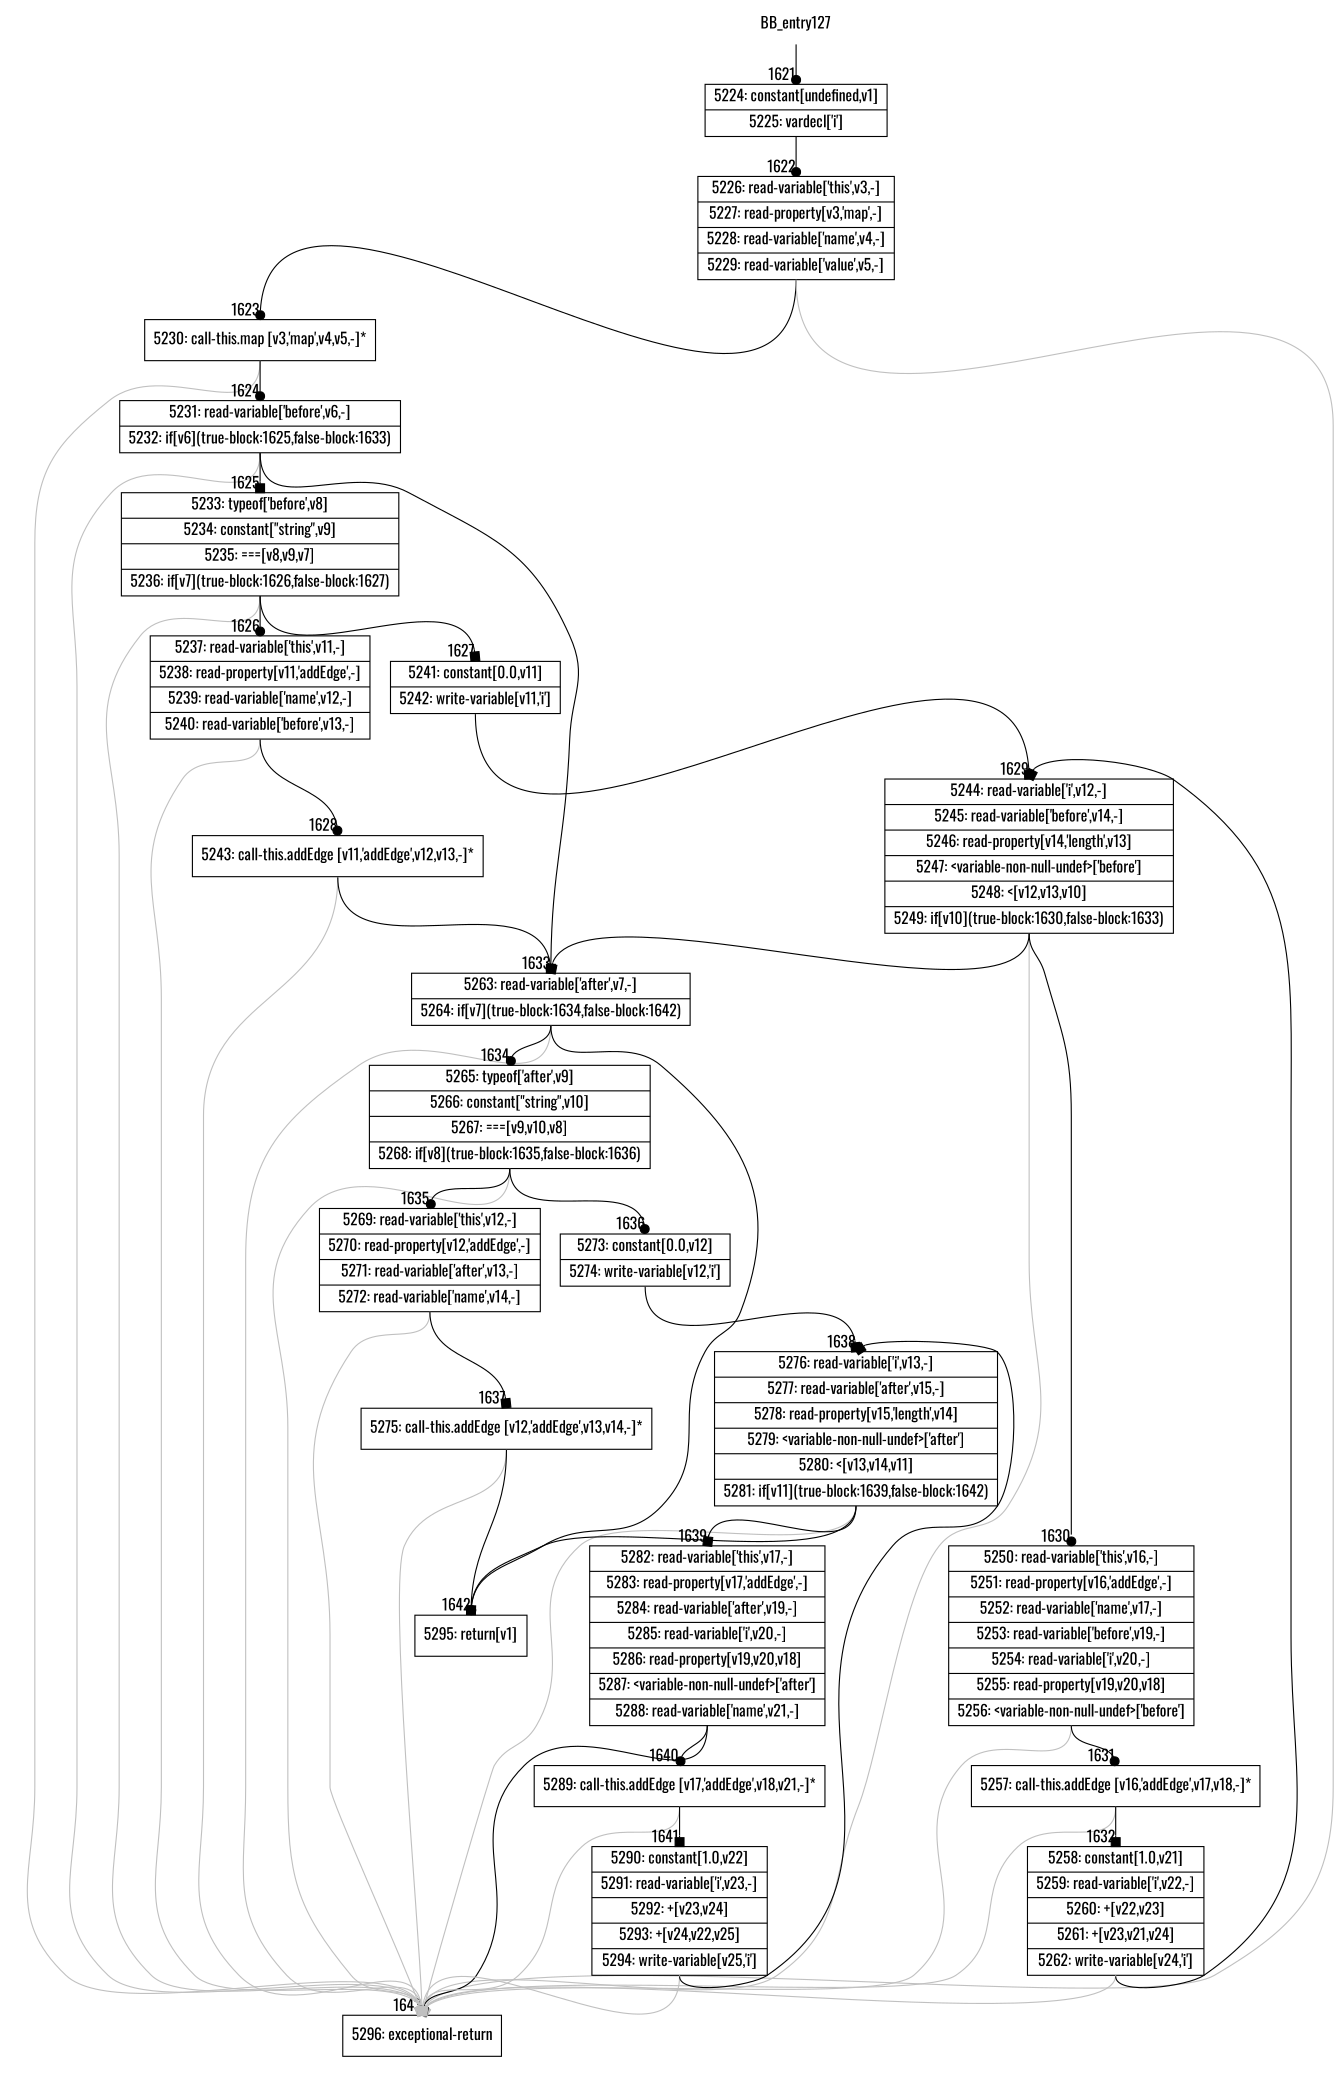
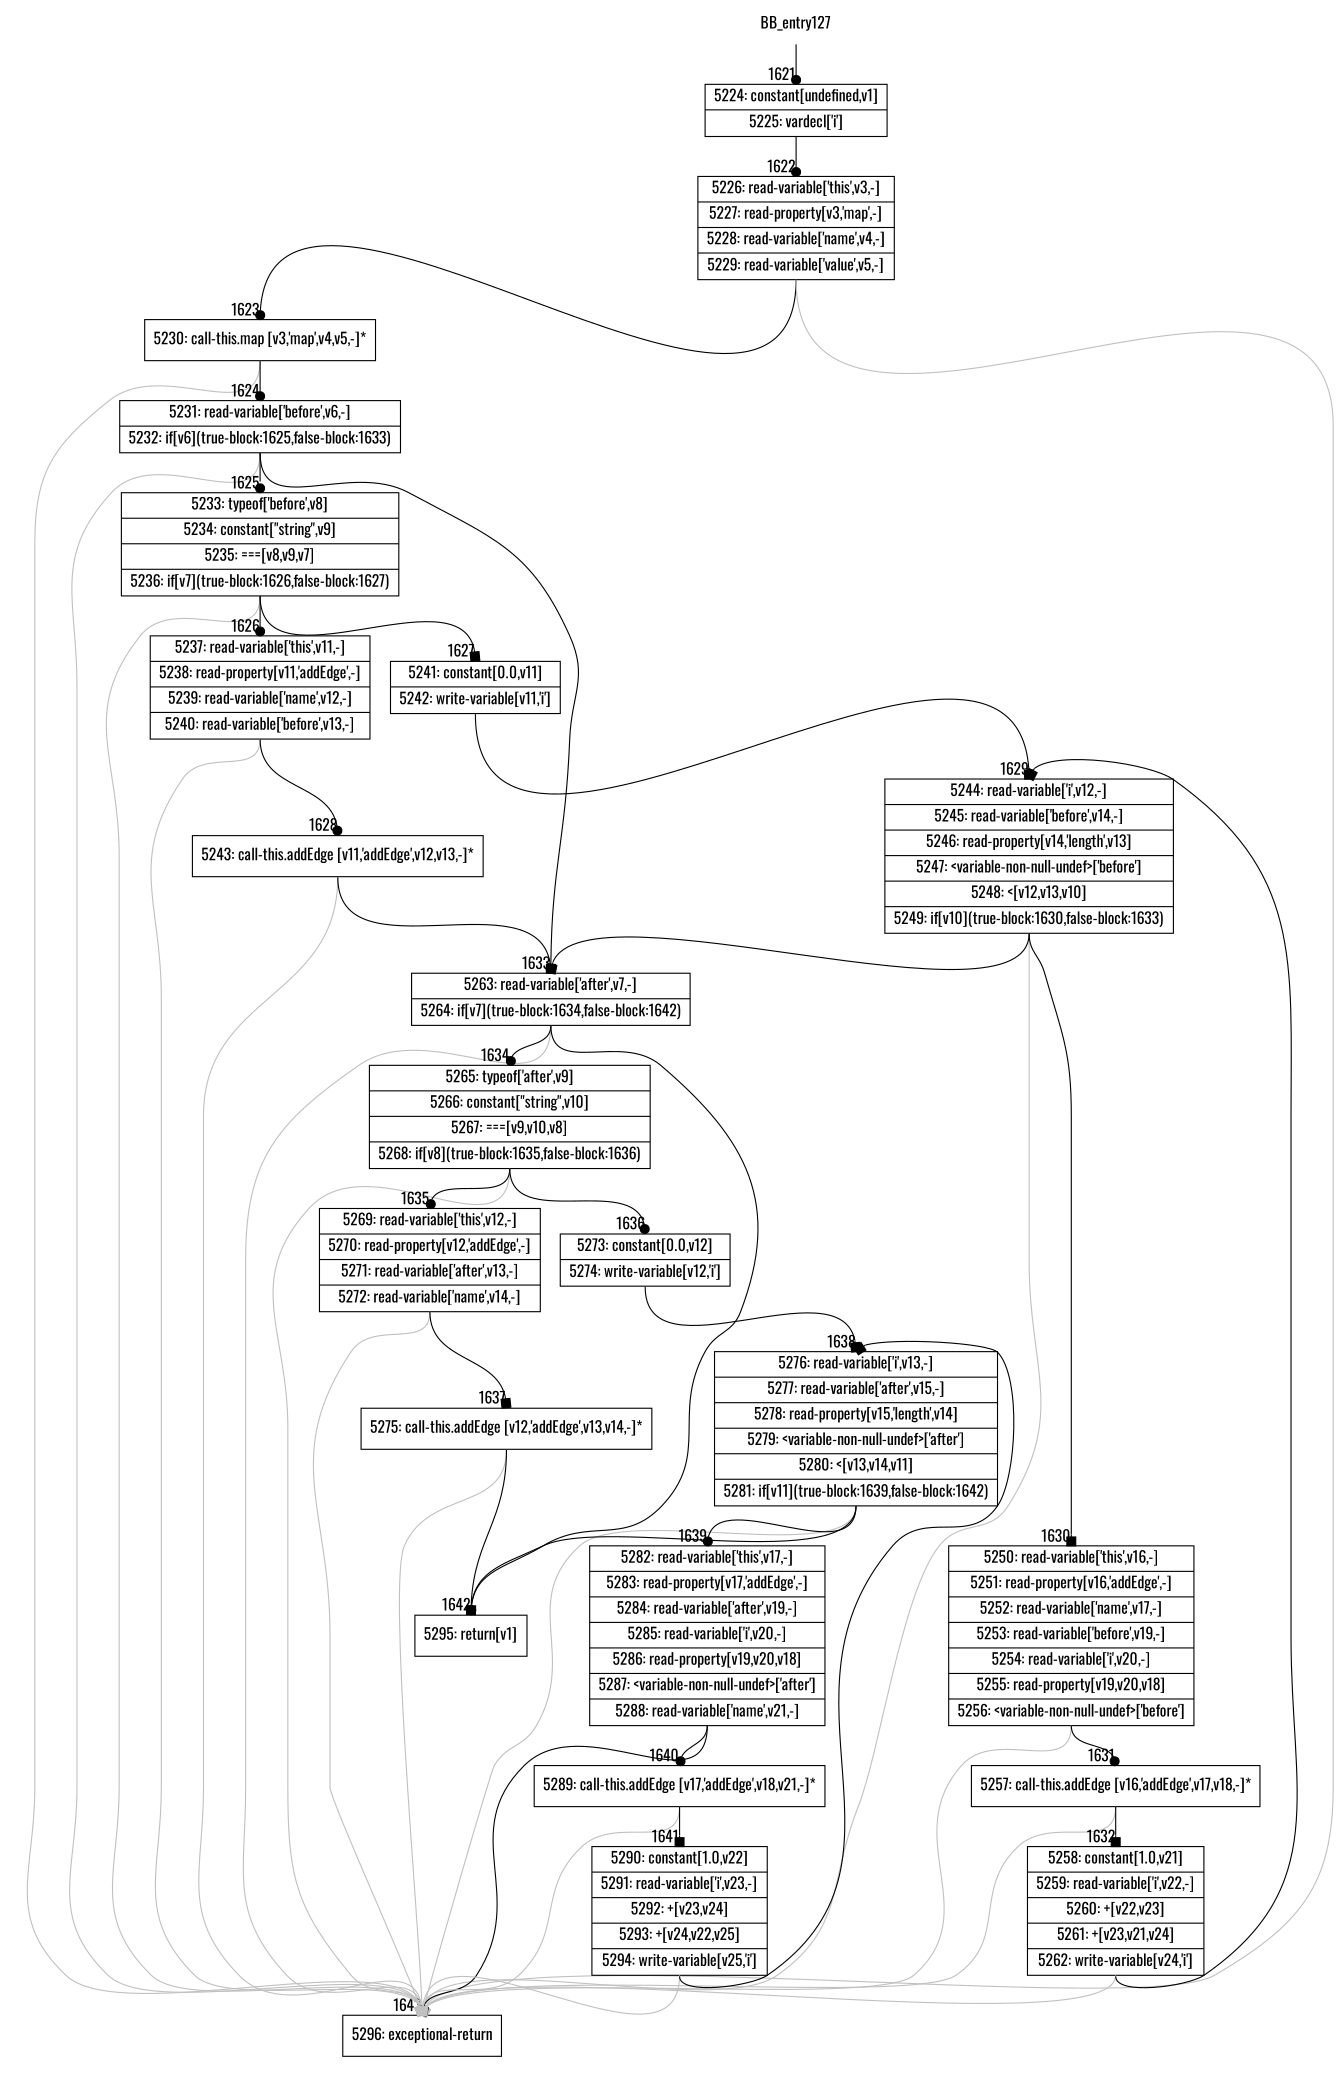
edge "5231: read-variable['before',v6,-]" -> "5233: typeof['before',v8]": arrowhead box -> dot
edge "5244: read-variable['i',v12,-]" -> "5250: read-variable['this',v16,-]": arrowhead dot -> box
edge "5276: read-variable['i',v13,-]" -> "5282: read-variable['this',v17,-]": arrowhead box -> dot
